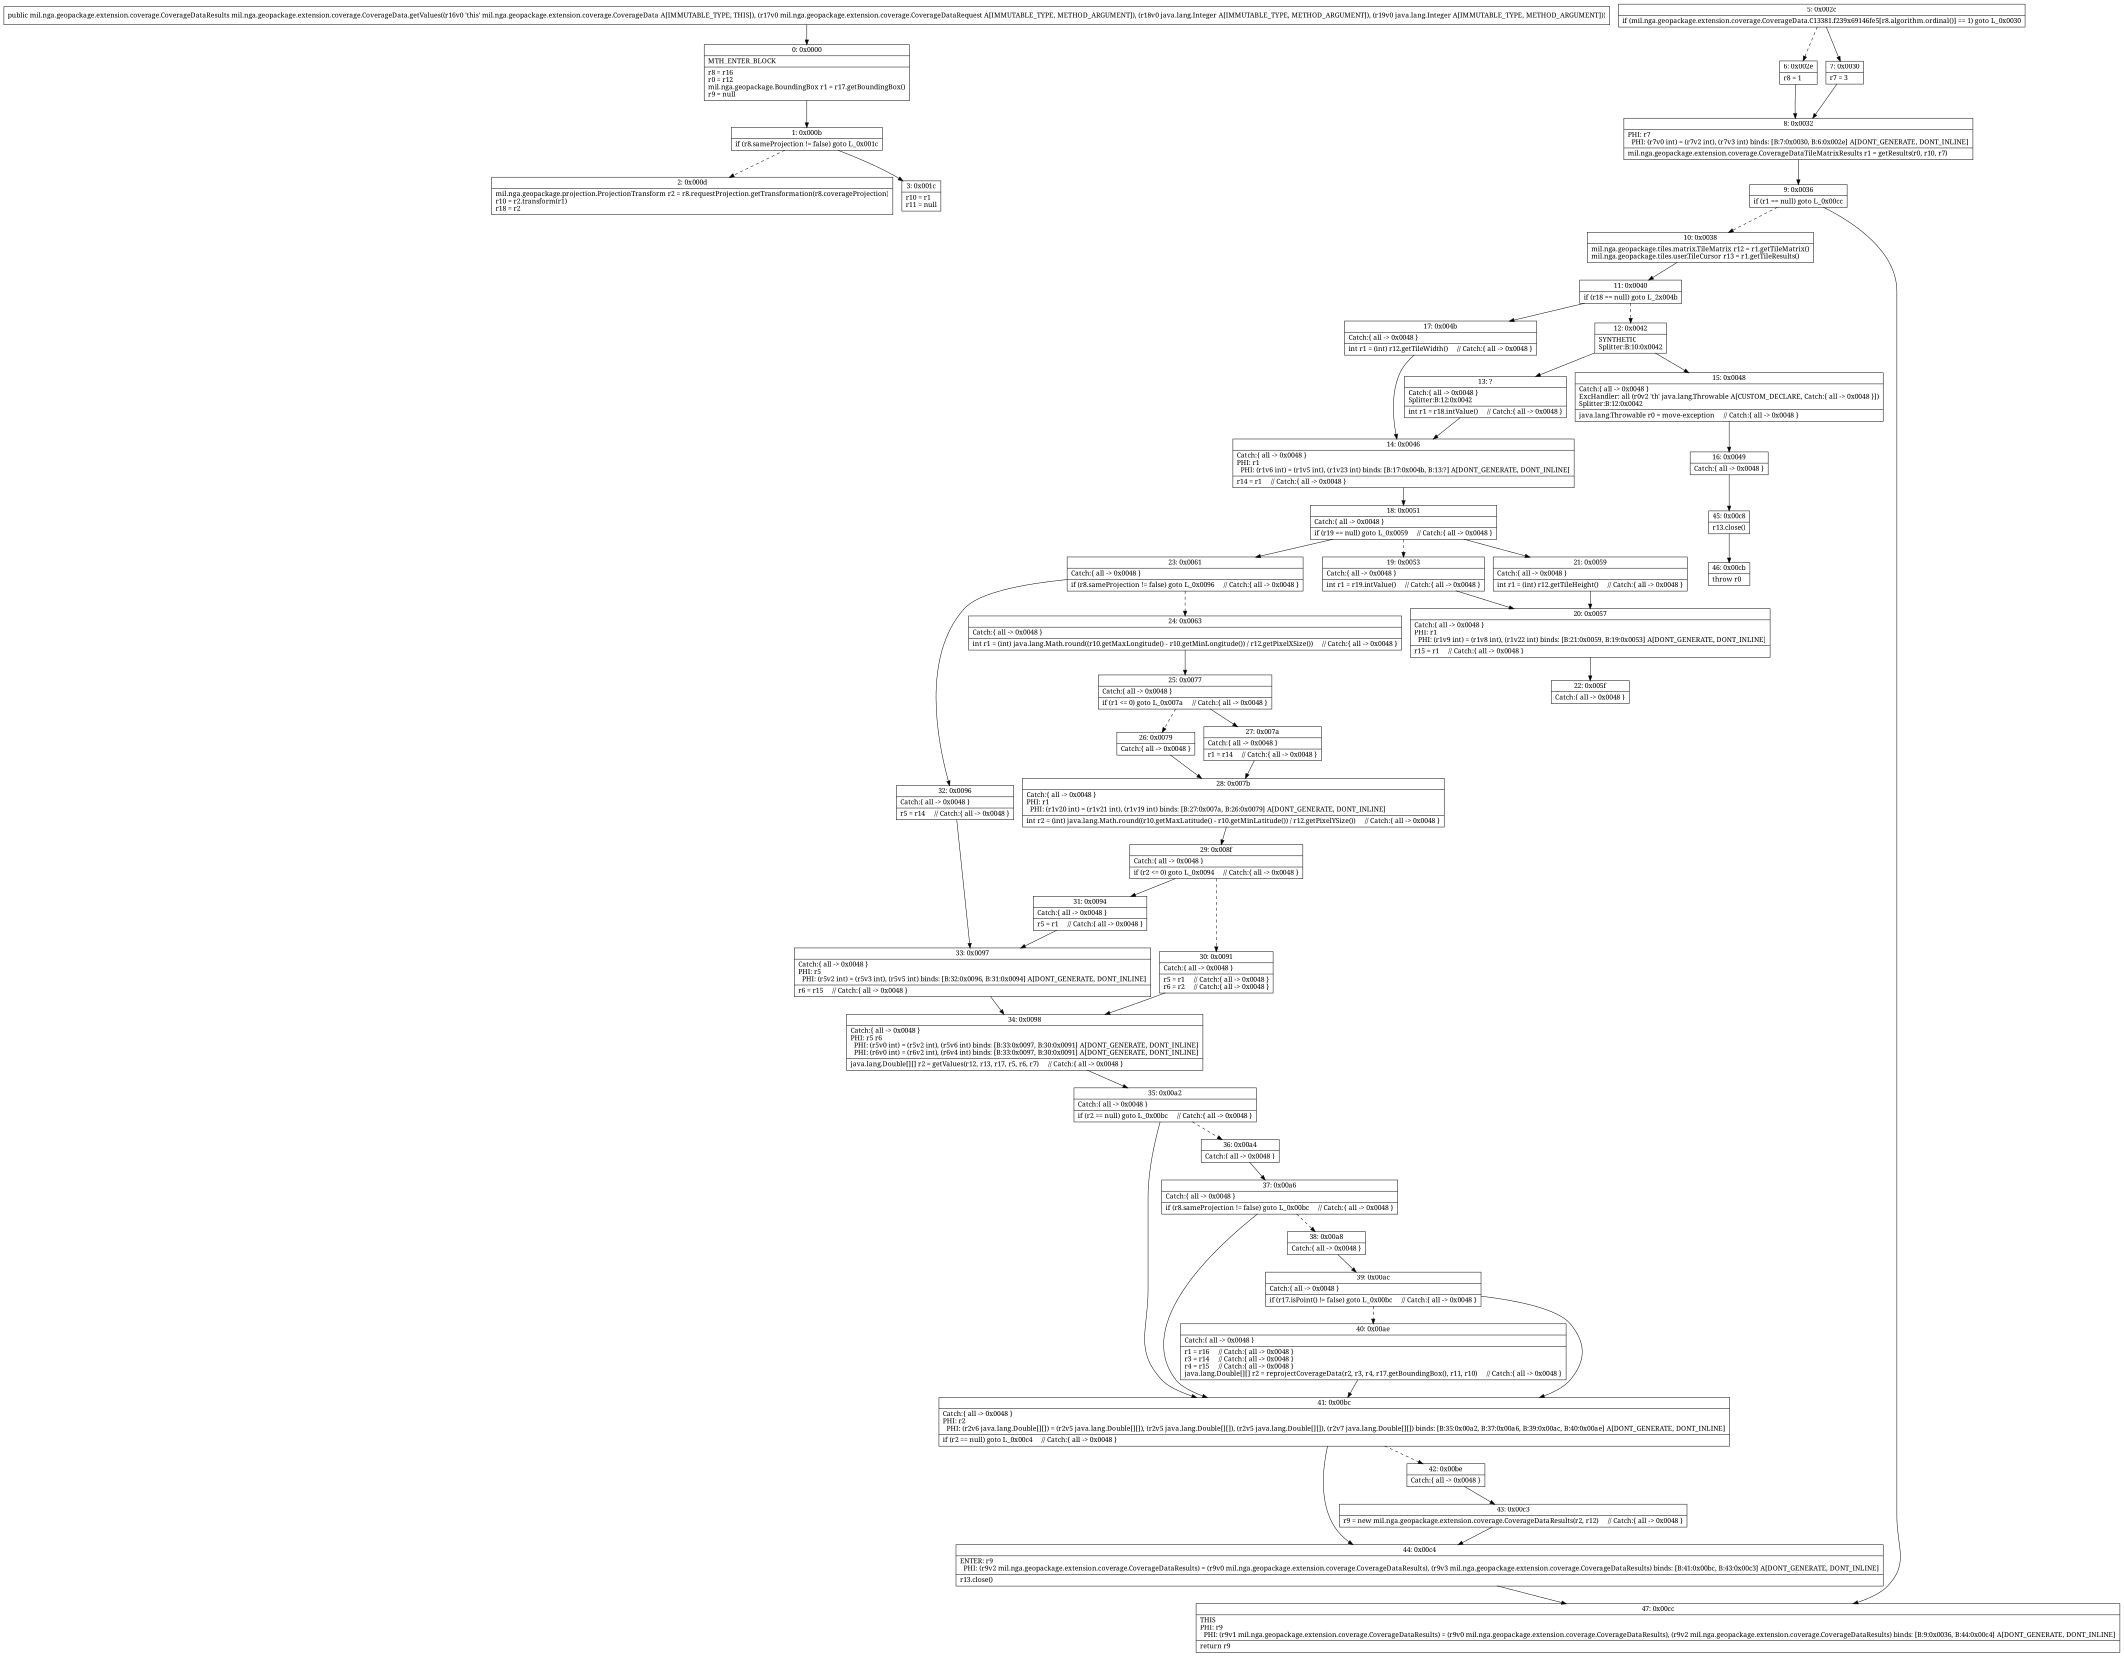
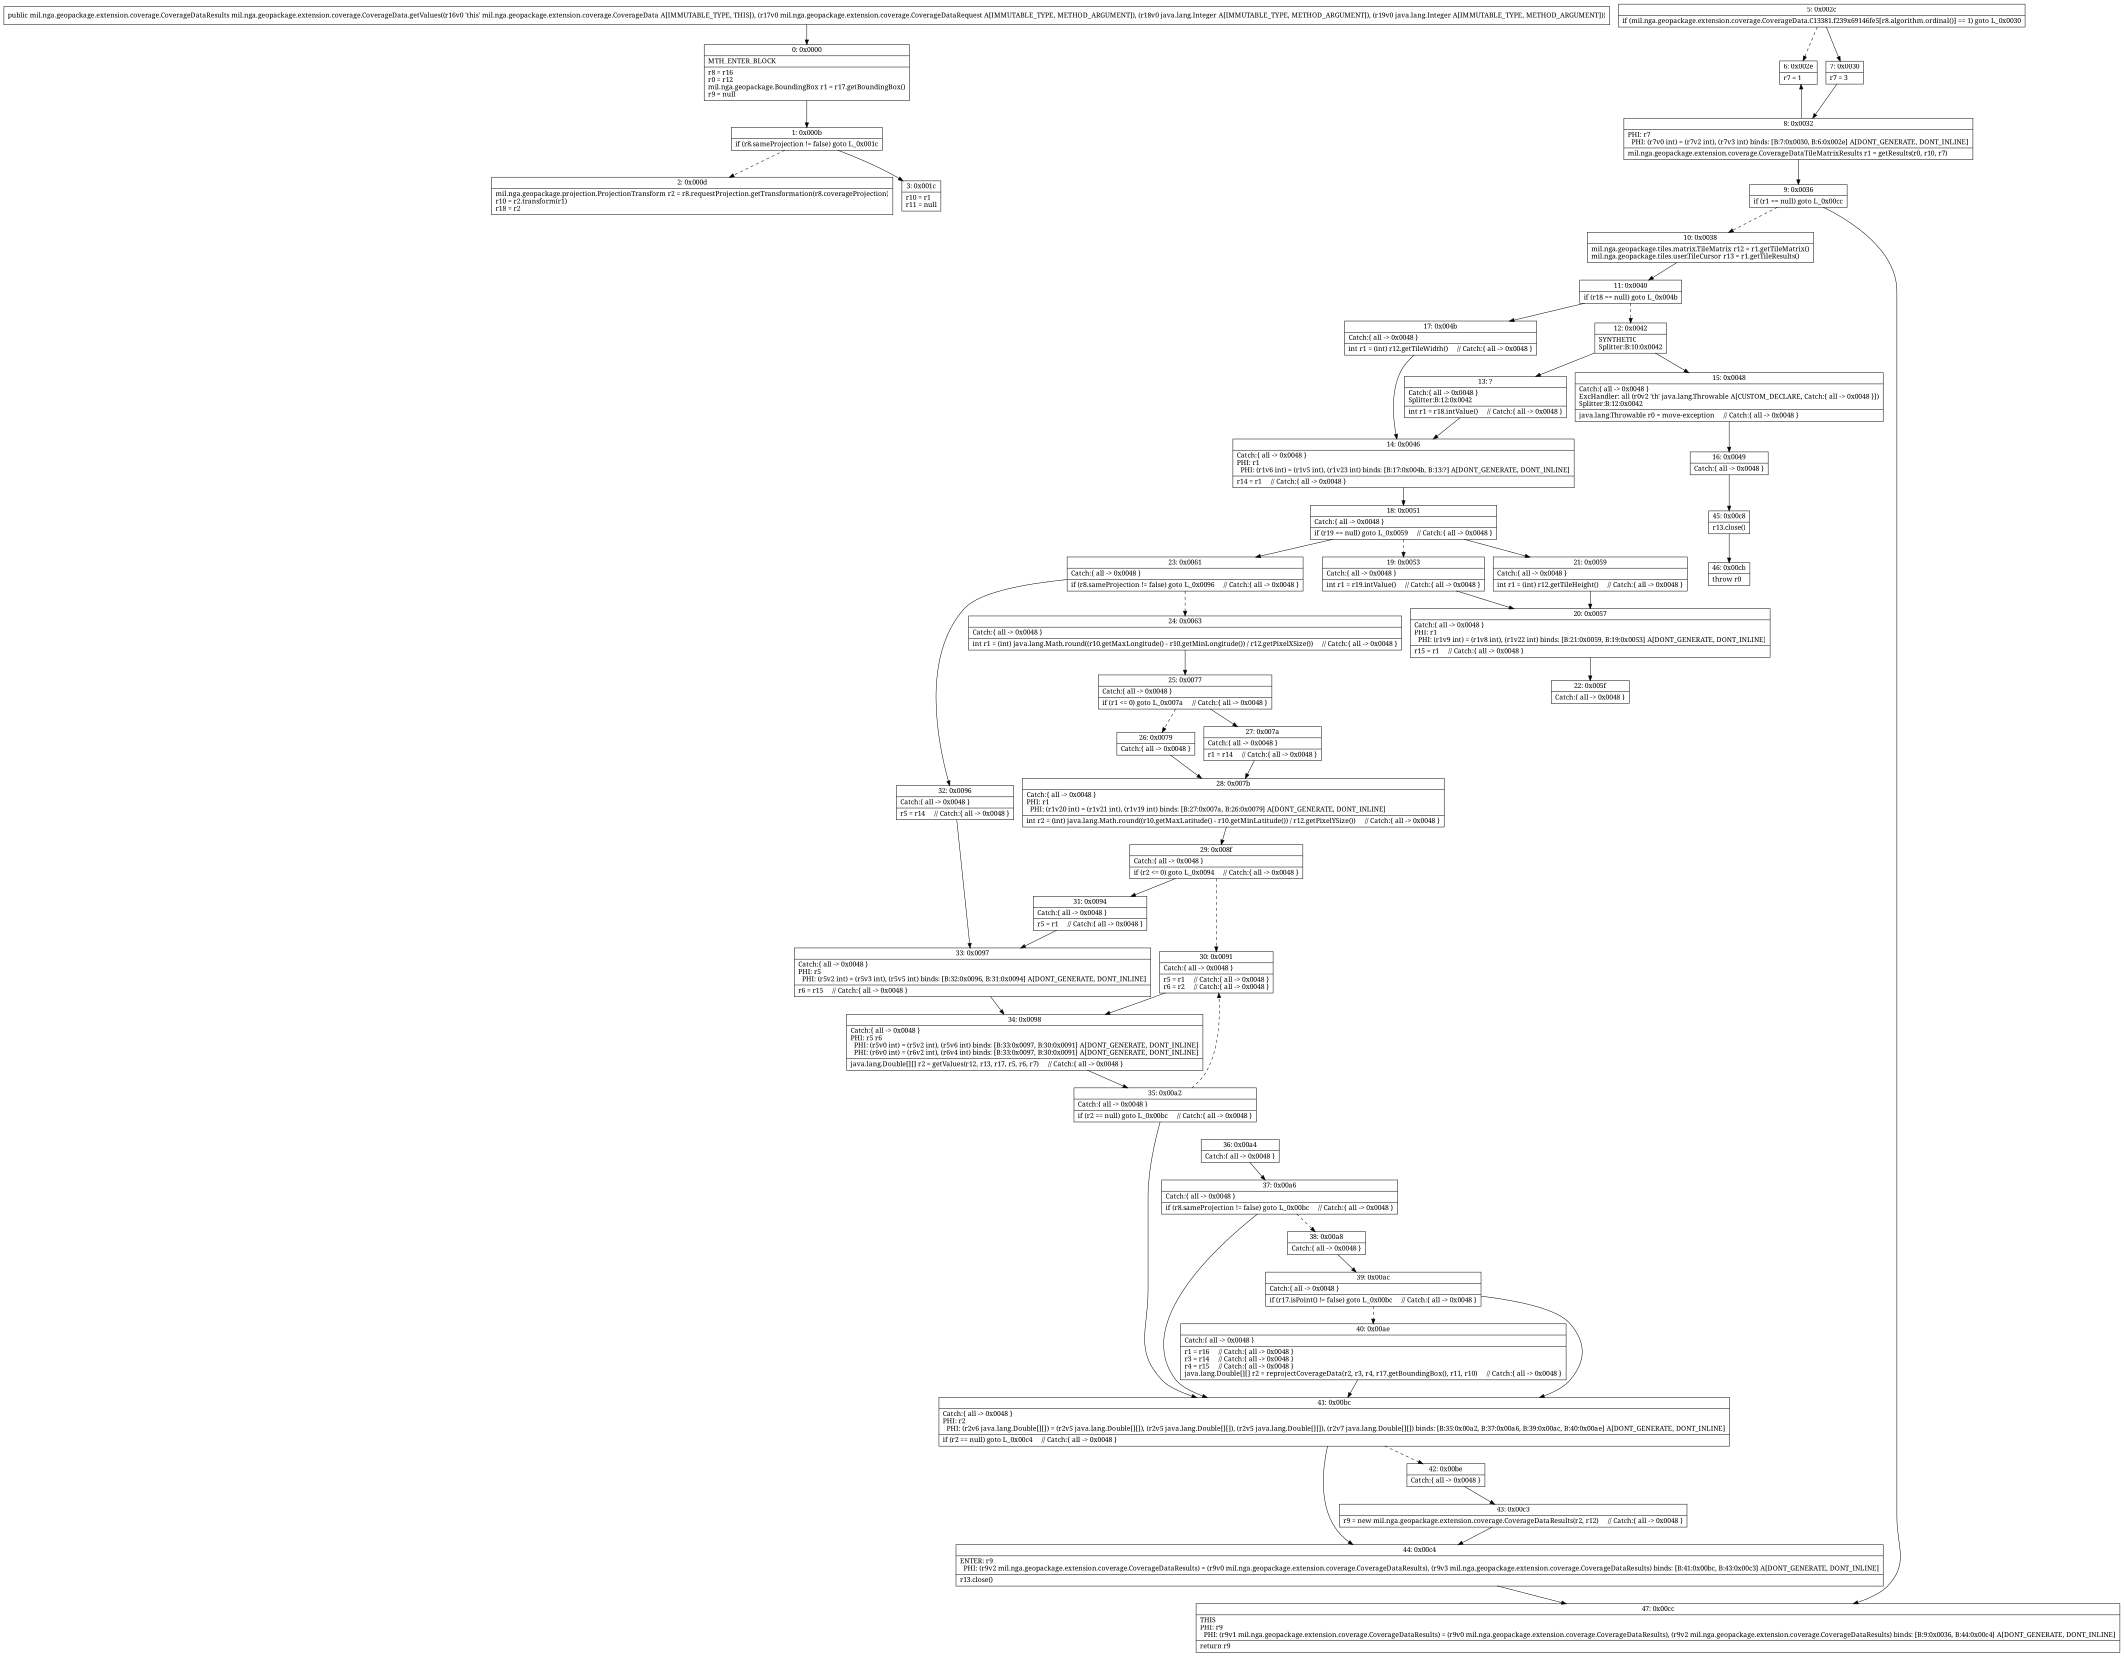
node "6: 0x002e": text "r8 = 1" -> "r7 = 1"
edge "6: 0x002e" -> "8: 0x0032": reversed
node "11: 0x0040": text "if (r18 == null) goto L_2x004b" -> "if (r18 == null) goto L_0x004b"
edge "35: 0x00a2" -> "36: 0x00a4": now "35: 0x00a2" -> "30: 0x0091"
